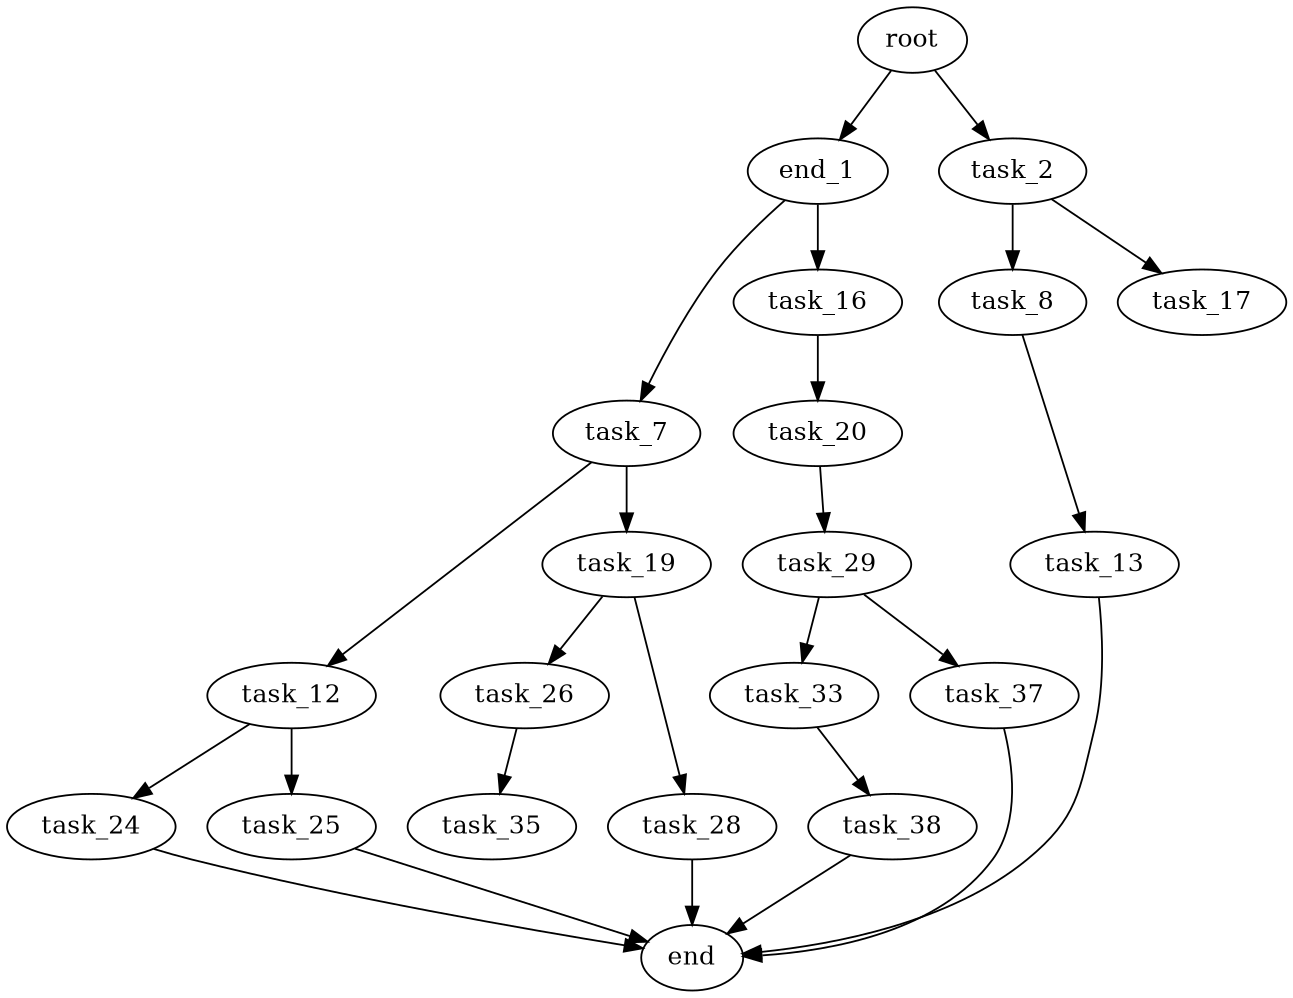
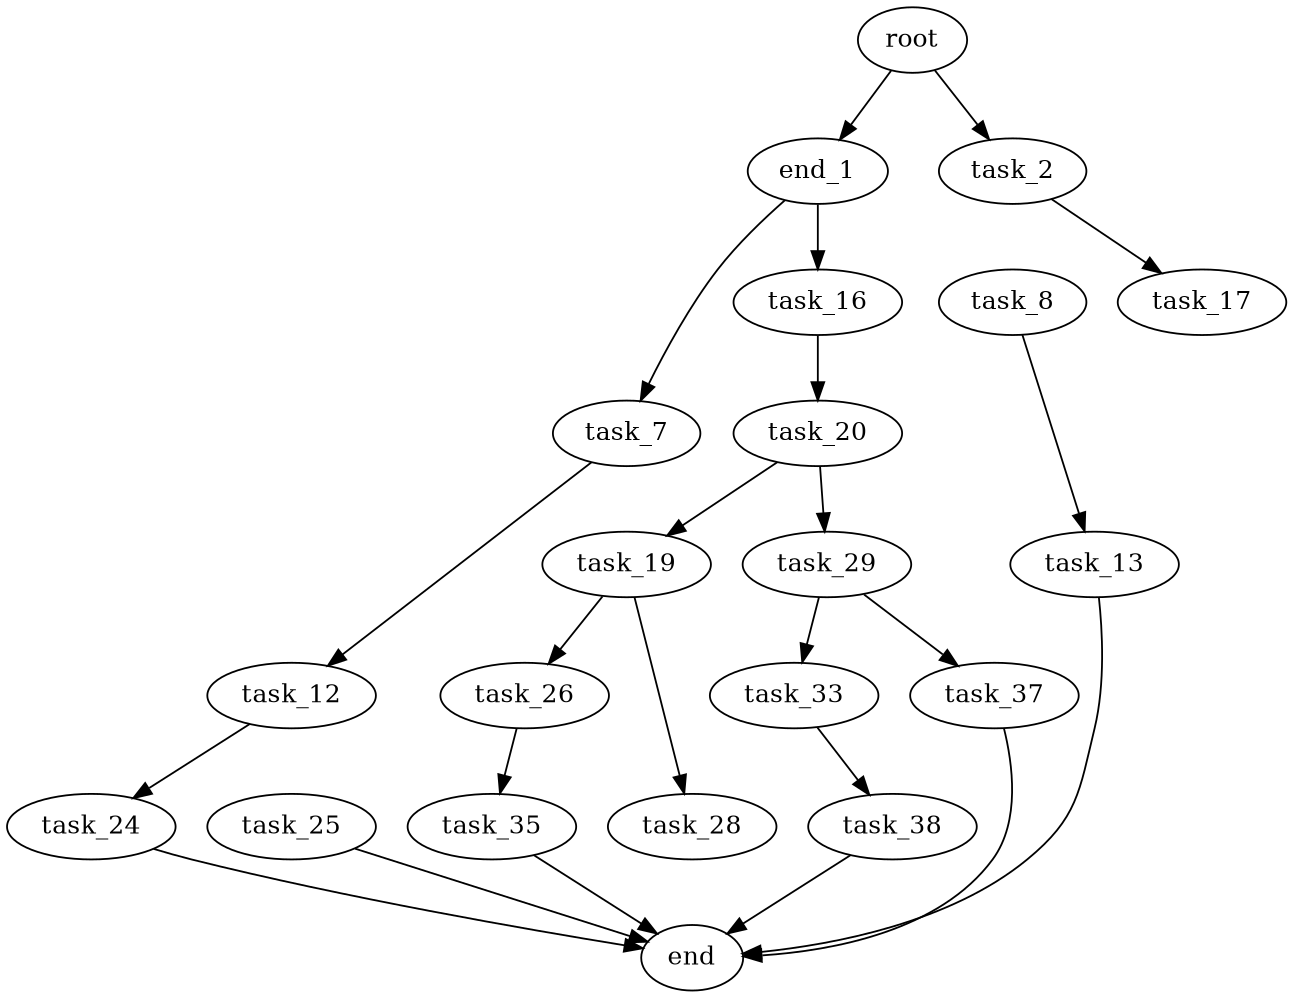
edge "task_2" -> "task_8": removed
edge "task_7" -> "task_19": now "task_20" -> "task_19"
edge "task_12" -> "task_25": removed
edge "task_28" -> "end": now "task_35" -> "end"
